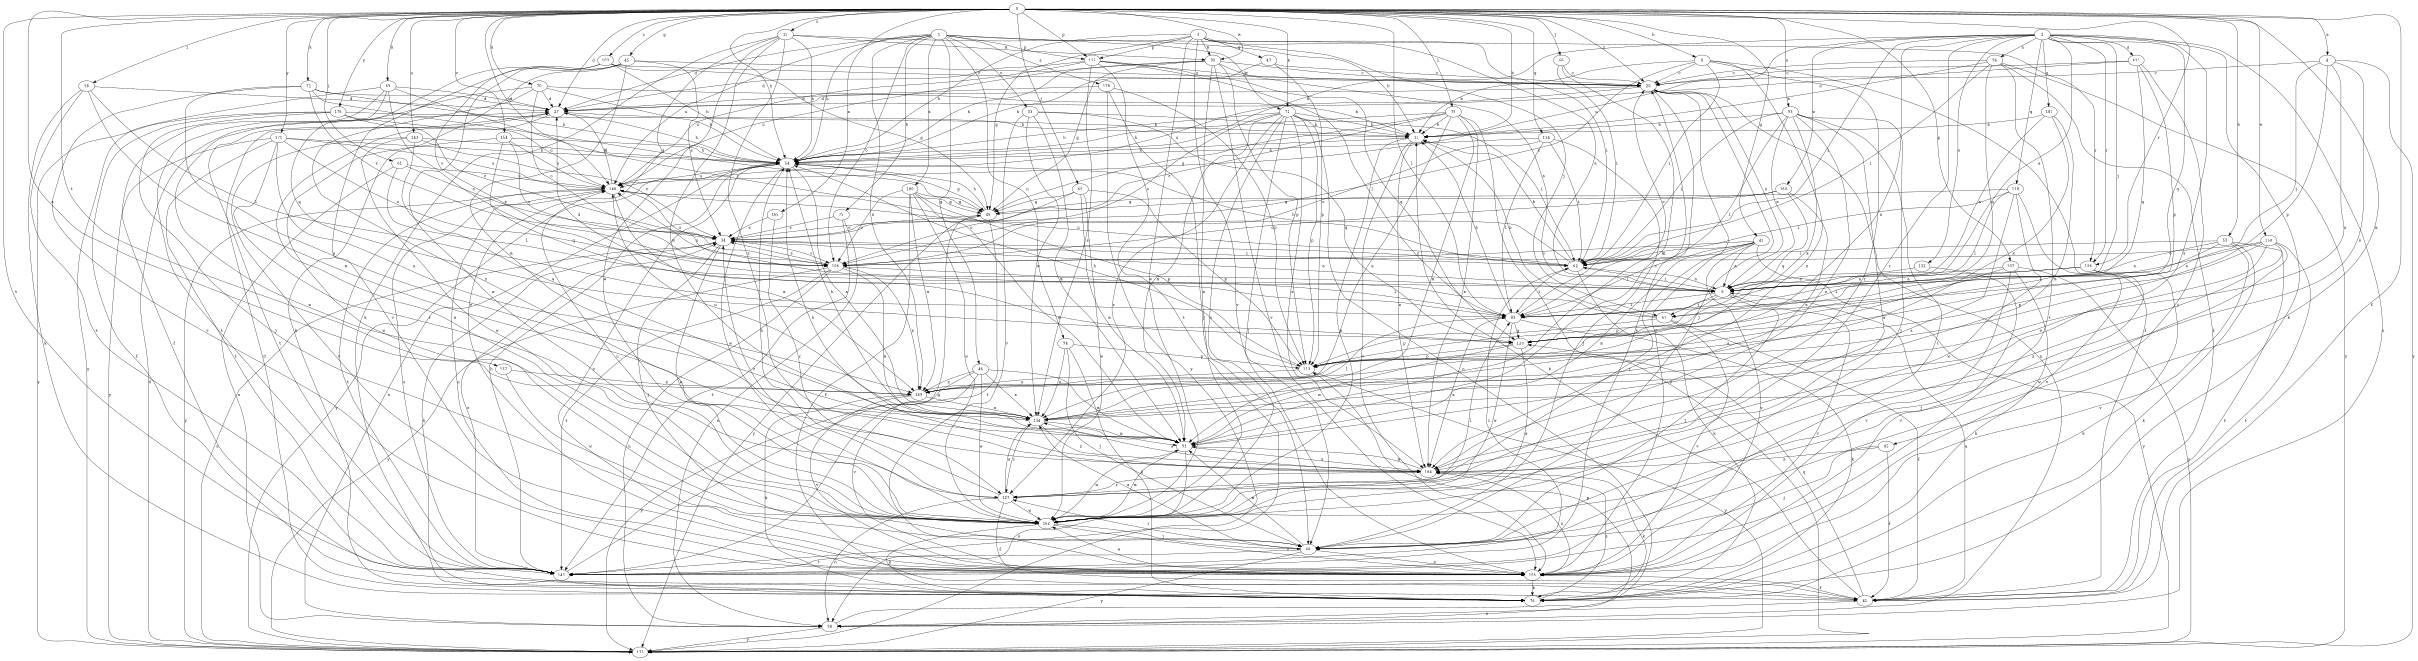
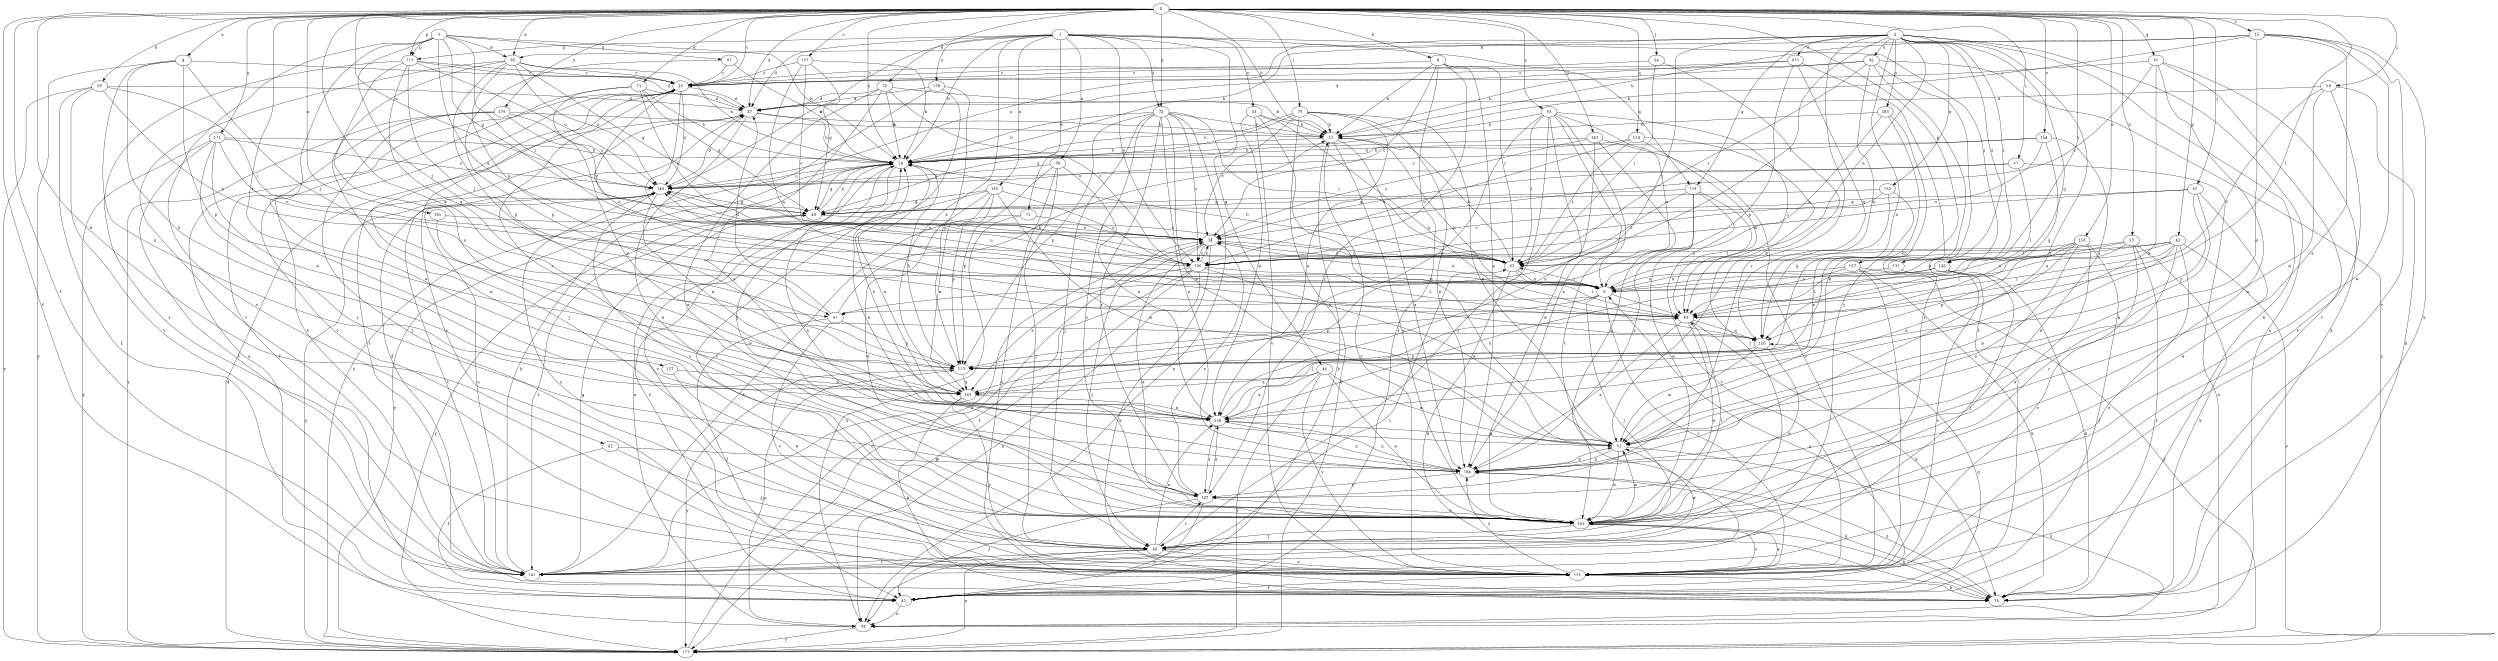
edge "1" -> "118": added, label "q"
edge "134" -> "148": now "94" -> "148"
